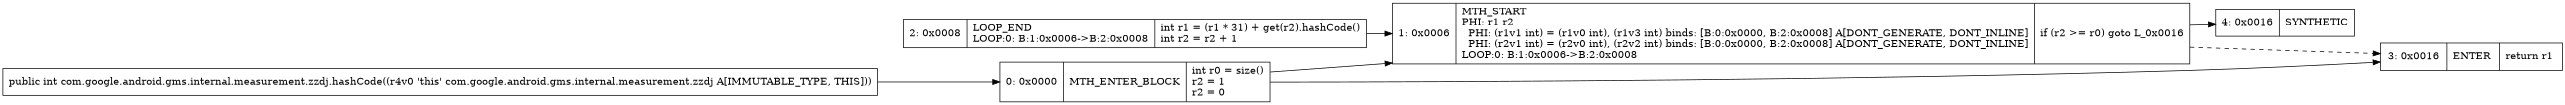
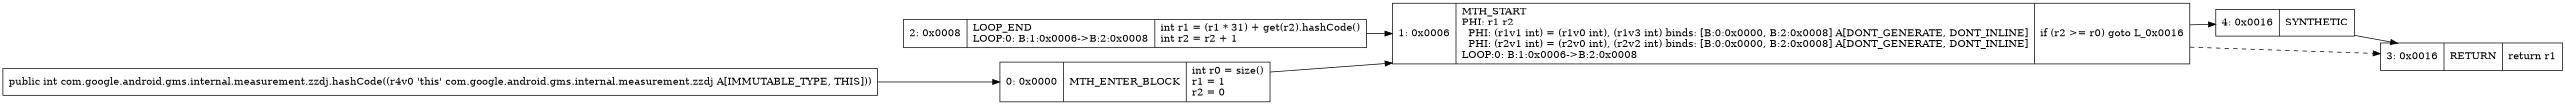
node "3: 0x0016": text "ENTER" -> "RETURN"
edge "0: 0x0000" -> "3: 0x0016": now "4: 0x0016" -> "3: 0x0016"
node "0: 0x0000": text "r2 = 1" -> "r1 = 1"
